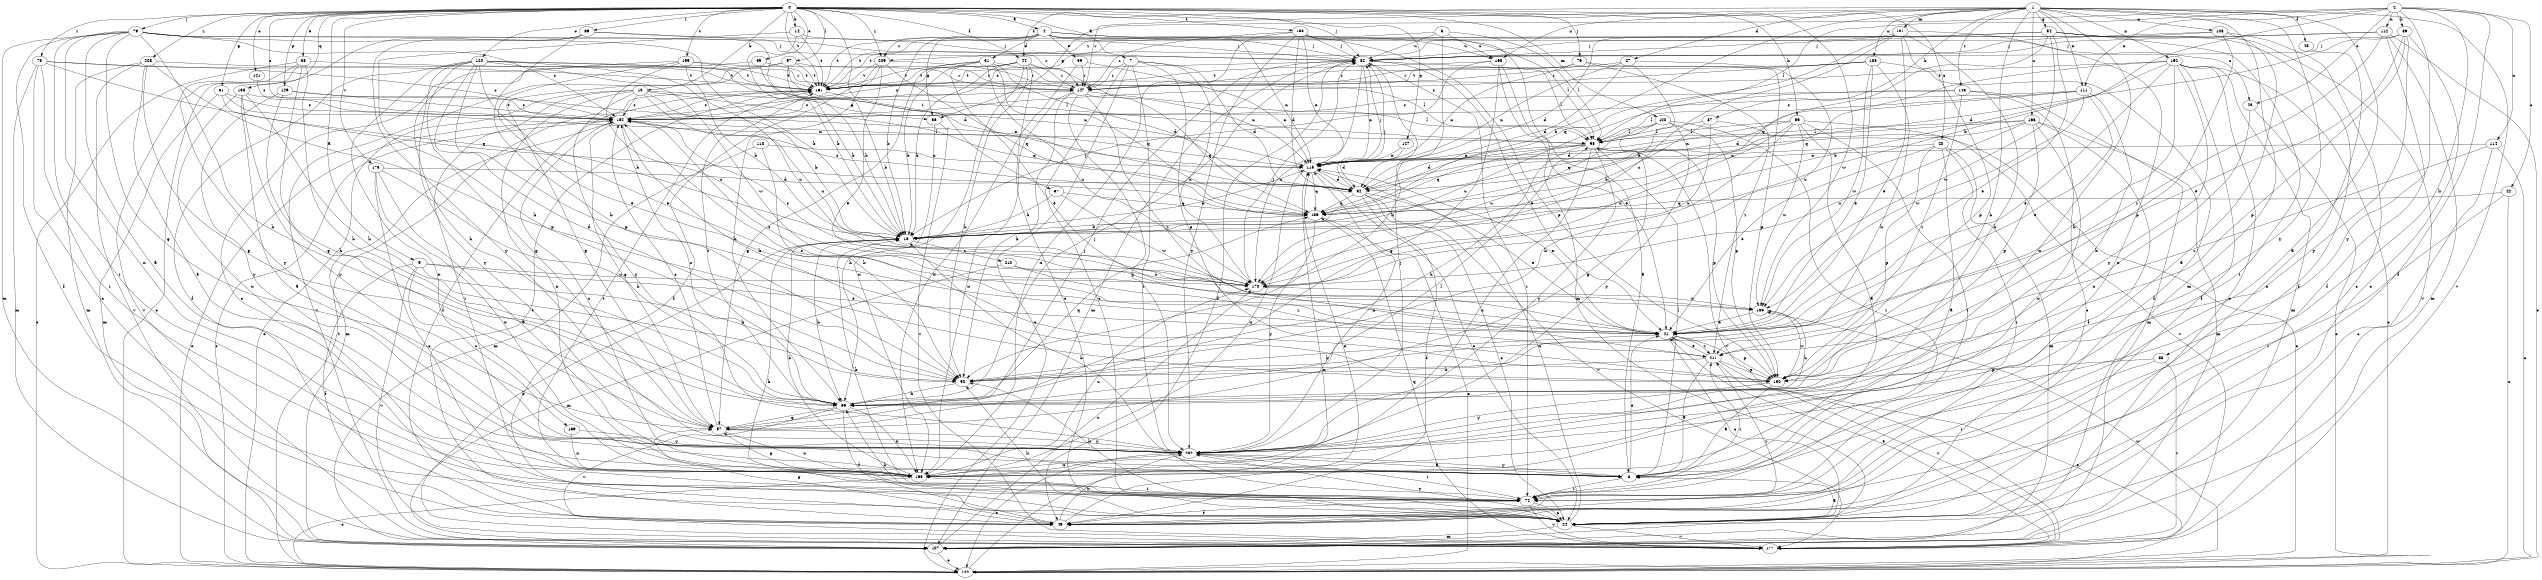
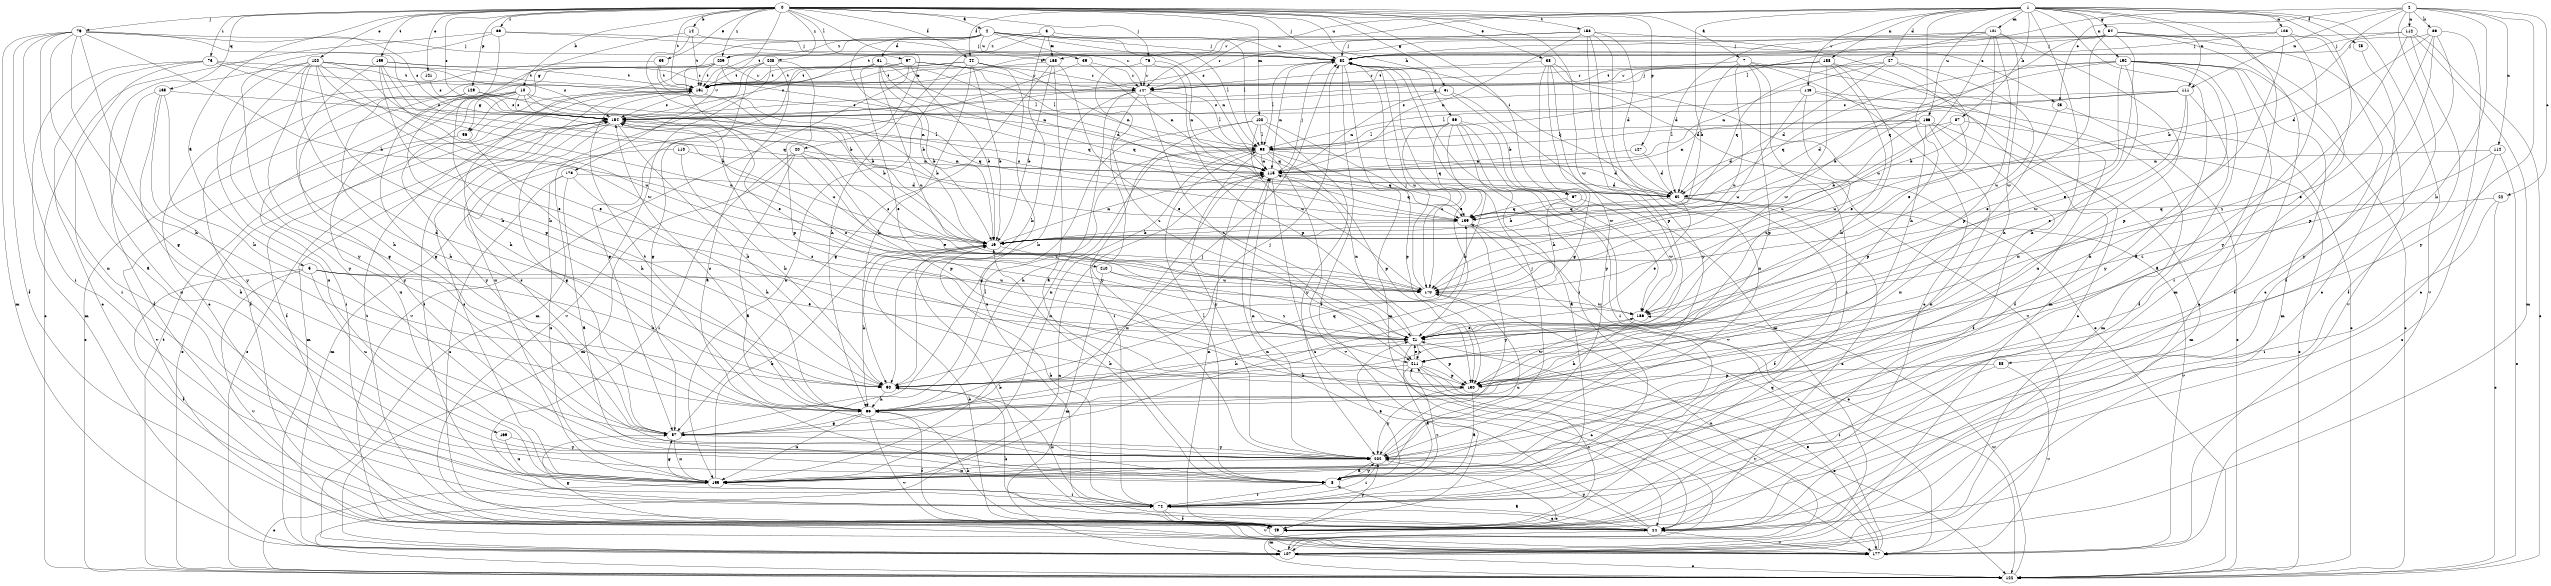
edge "2" -> "56": removed, label "g"
edge "27" -> "147": label "r" -> "j"
edge "3" -> "66": added, label "h"
edge "168" -> "16": label "j" -> "b"
edge "51" -> "16": now "51" -> "67"
edge "138" -> "8": label "a" -> "b"
